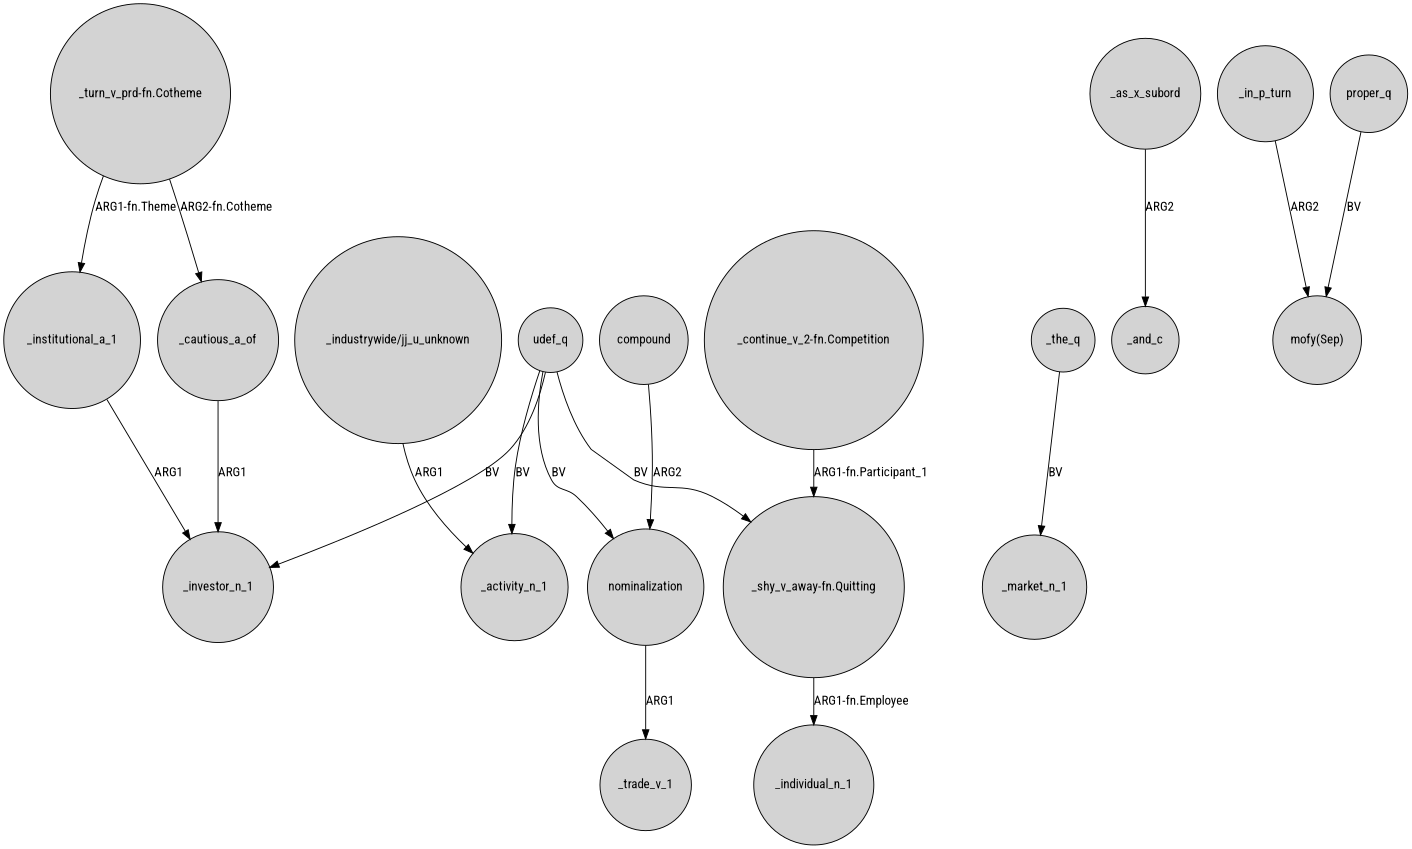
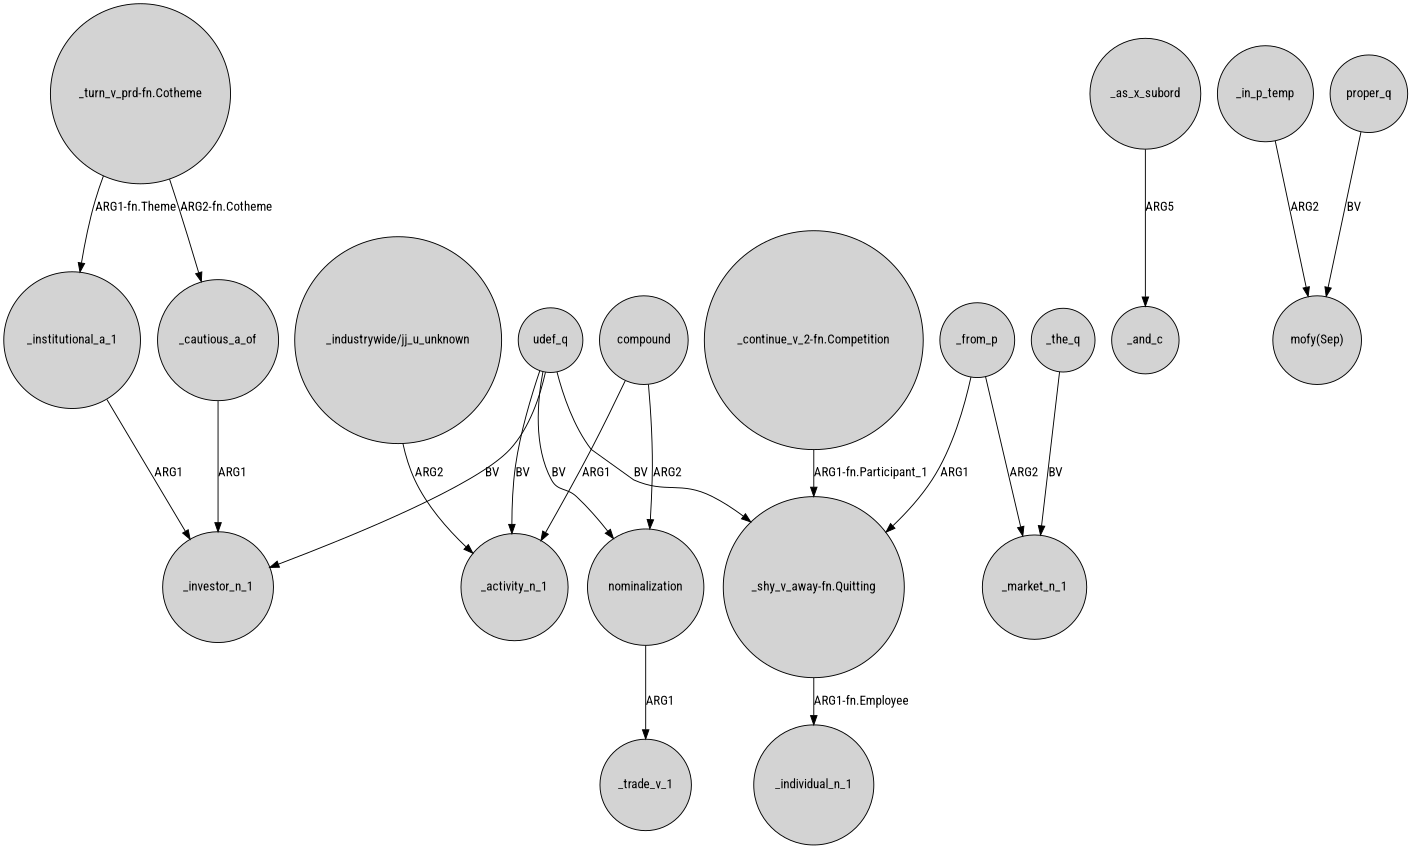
node "_in_p_turn": label "_in_p_turn" -> "_in_p_temp"
edge "_as_x_subord" -> "_and_c": label "ARG2" -> "ARG5"
node "_from_p": added
edge "compound" -> "_activity_n_1": added, label "ARG1"
edge "_industrywide/jj_u_unknown" -> "_activity_n_1": label "ARG1" -> "ARG2"
